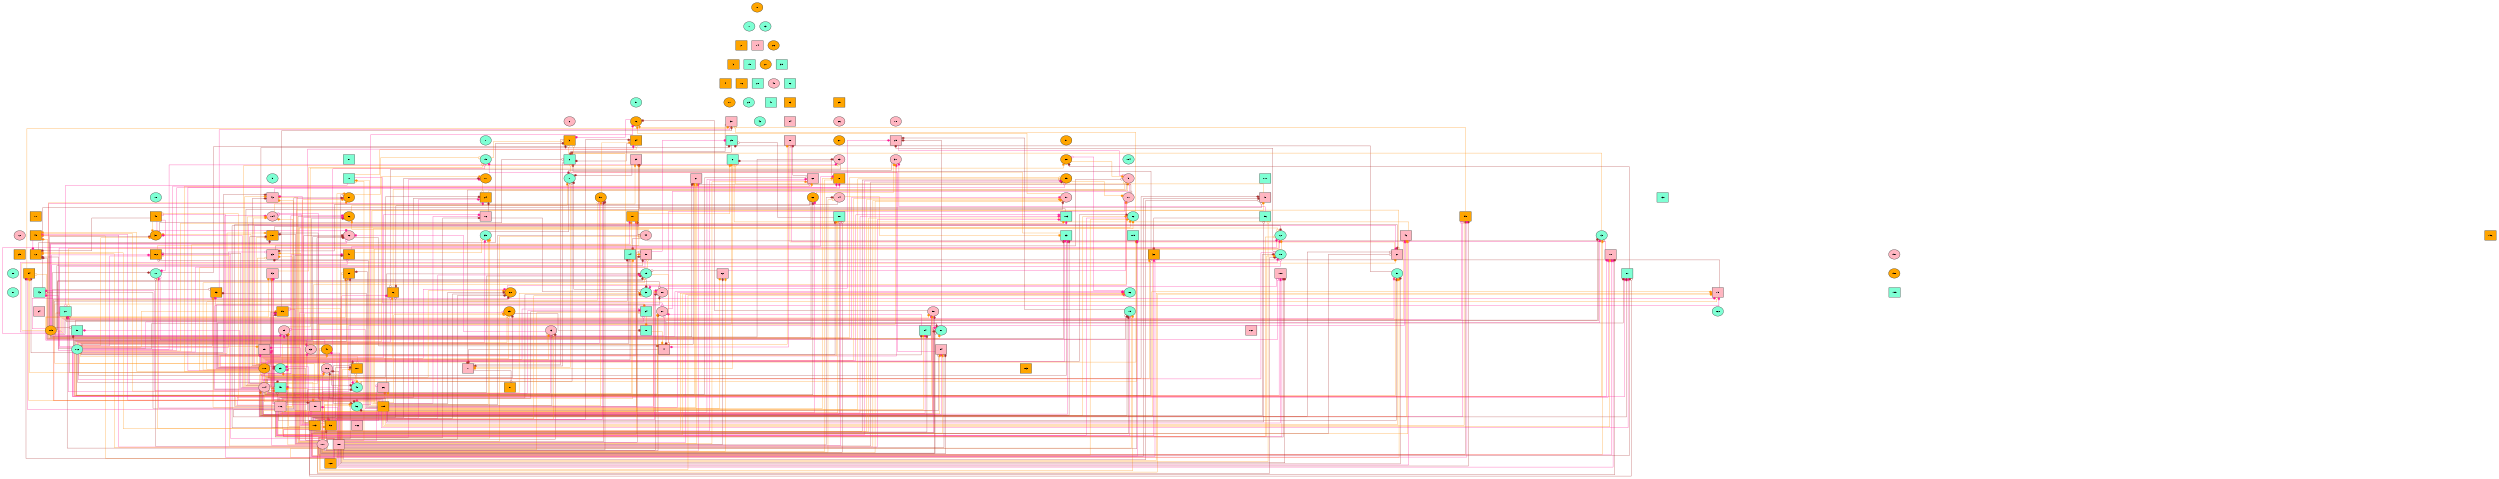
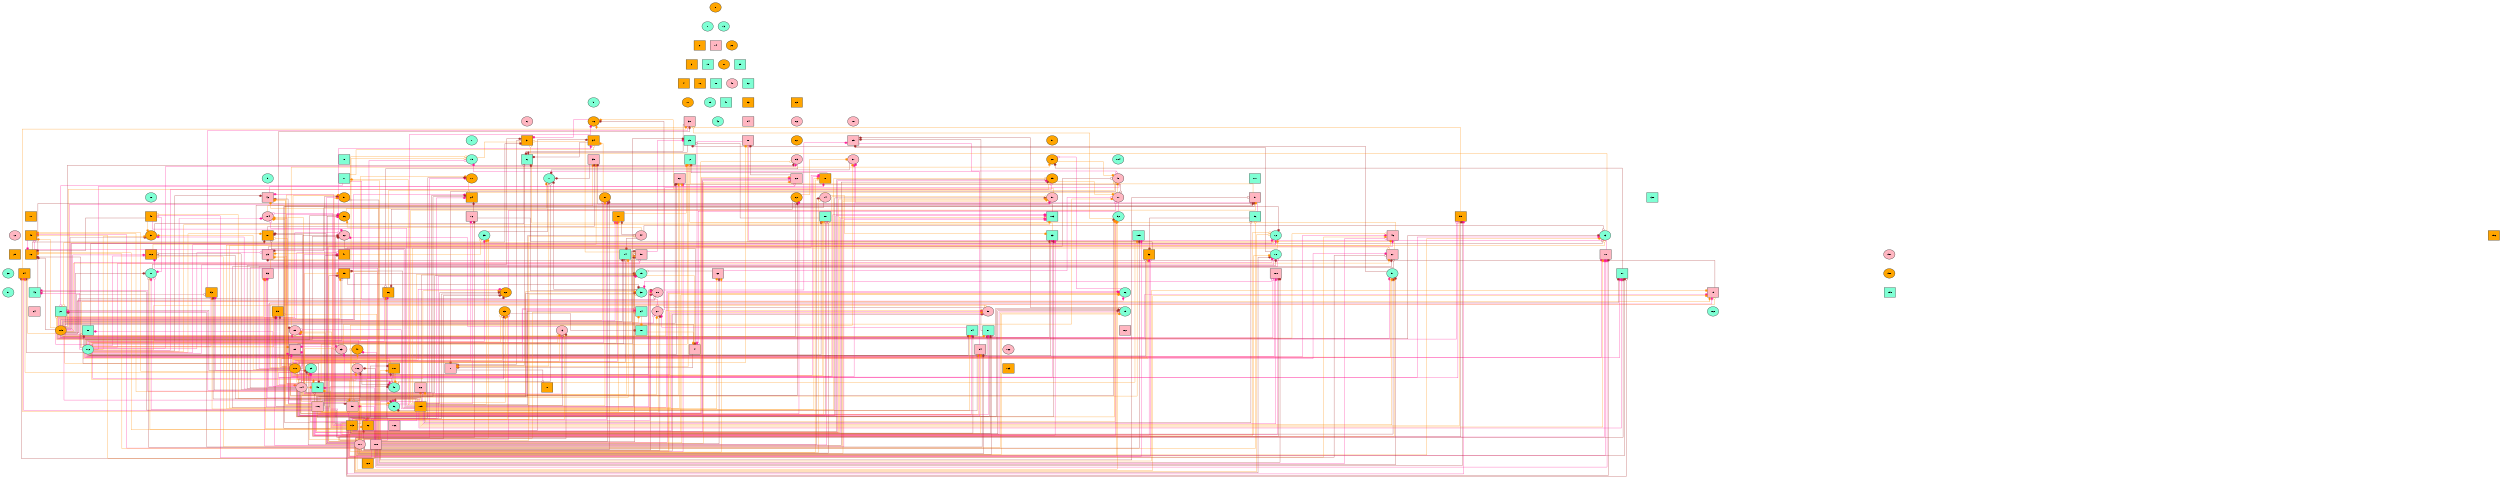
node "81": shape ellipse -> box
node "162": added
